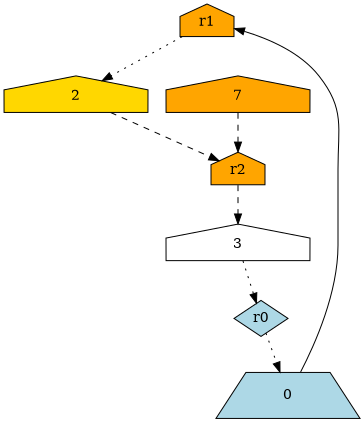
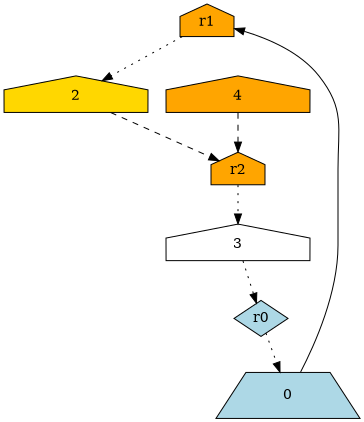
node "7": label "7" -> "4"
edge "r2" -> "3": style dashed -> dotted
